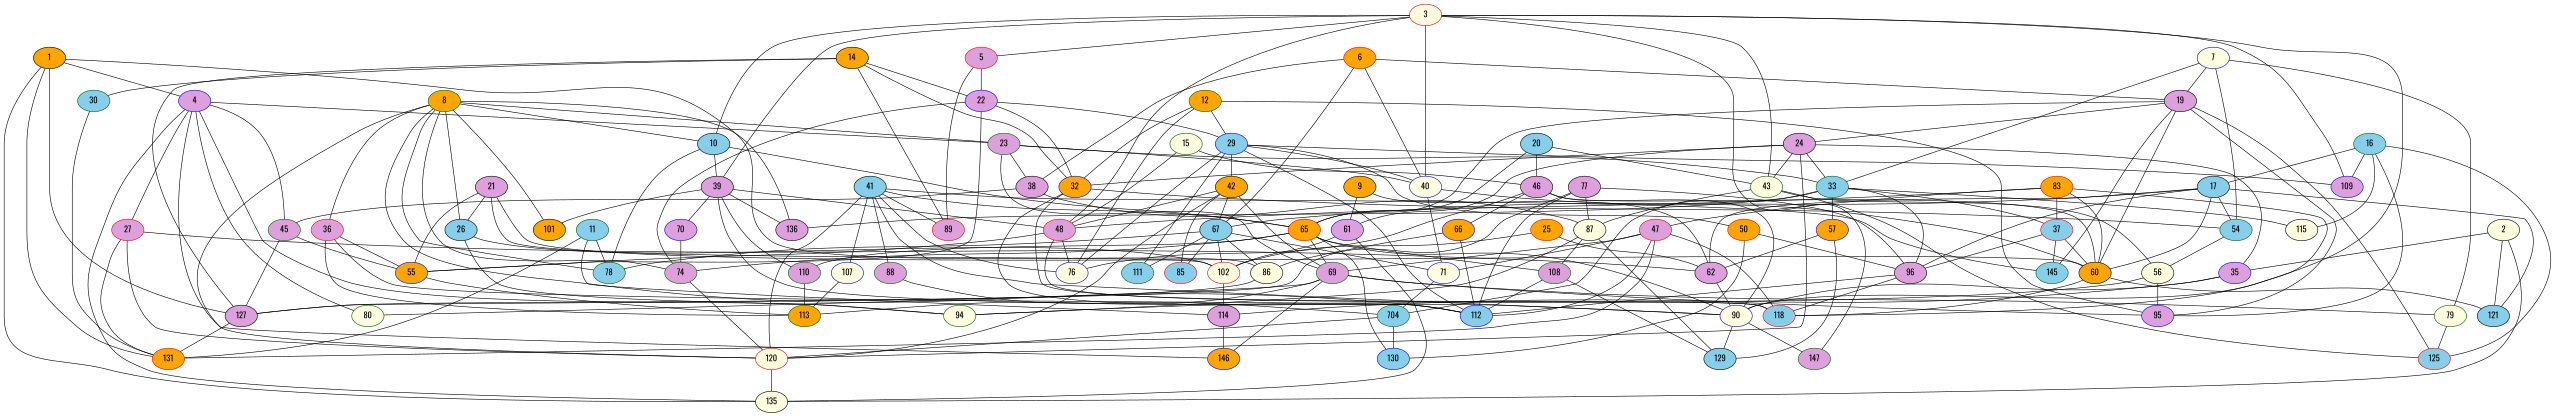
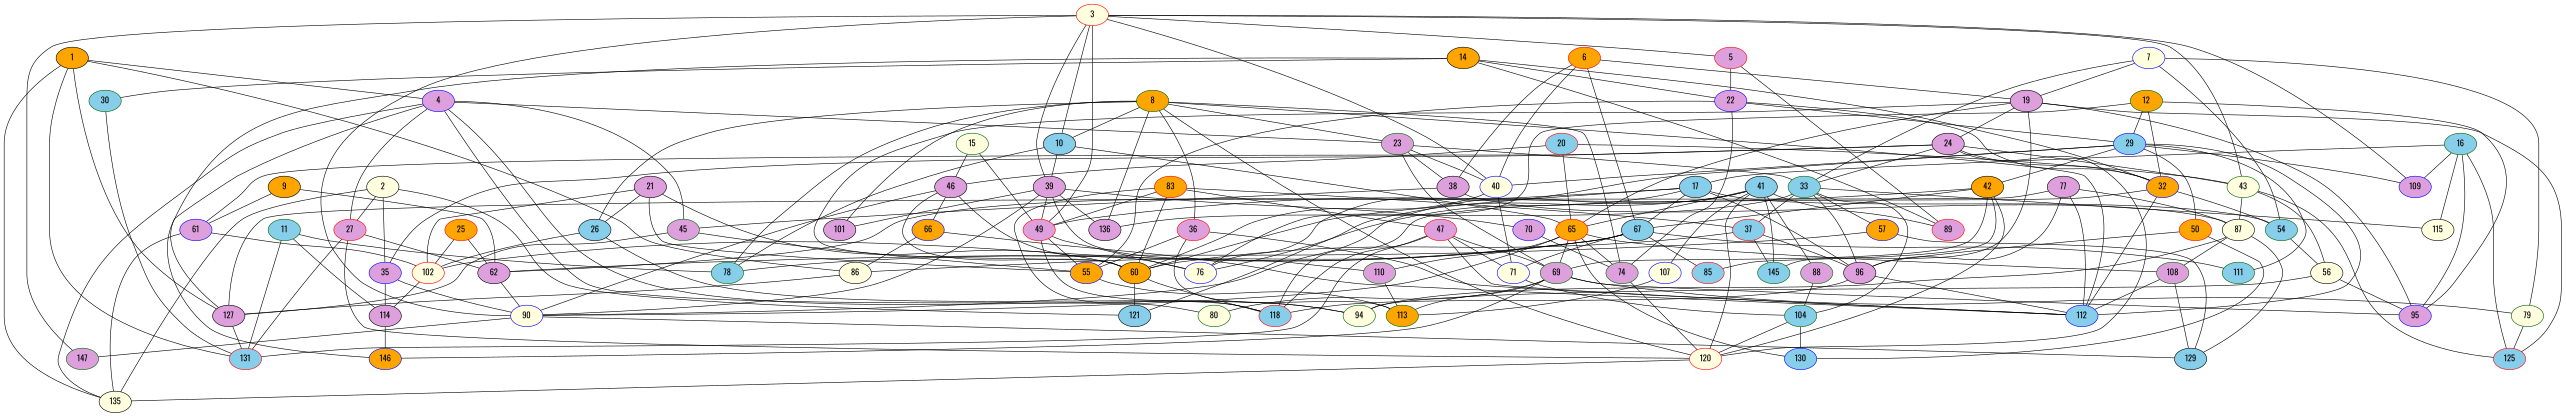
node "20": color black -> red
edge "2" -- "27": added
node "101": fillcolor orange -> plum
node "48": label "48" -> "49"
node "704": label "704" -> "104"
node "131": fillcolor orange -> skyblue
